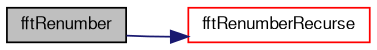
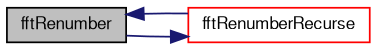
edge "fftRenumberRecurse" -> "fftRenumber": added
